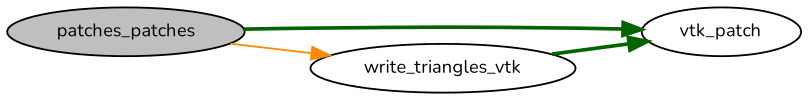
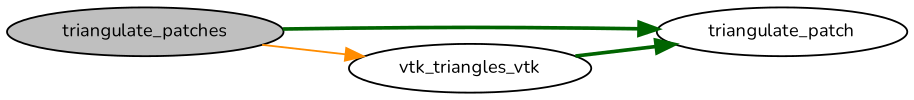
node "patches_patches": label "patches_patches" -> "triangulate_patches"
node "vtk_patch": label "vtk_patch" -> "triangulate_patch"
node "write_triangles_vtk": label "write_triangles_vtk" -> "vtk_triangles_vtk"
